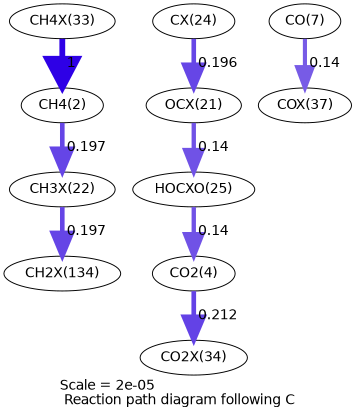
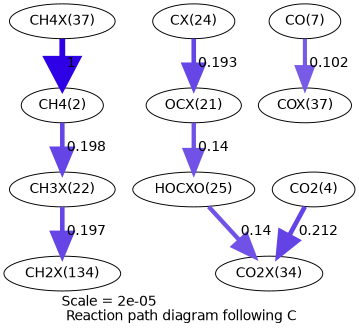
node "CH4X(33)": label "CH4X(33)" -> "CH4X(37)"
edge "CX(24)" -> "OCX(21)": label " 0.196" -> " 0.193"
edge "CO(7)" -> "COX(37)": label " 0.14" -> " 0.102"
edge "CH4(2)" -> "CH3X(22)": label " 0.197" -> " 0.198"
edge "HOCXO(25)" -> "CO2(4)": now "HOCXO(25)" -> "CO2X(34)"
